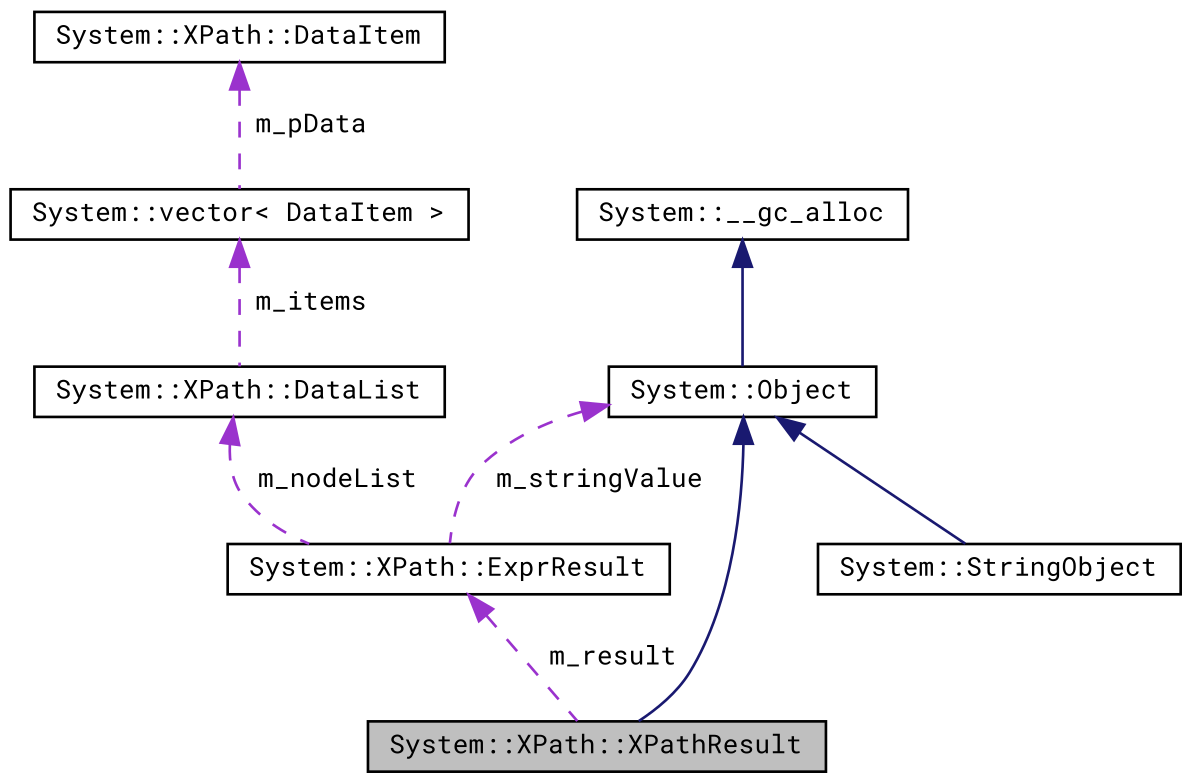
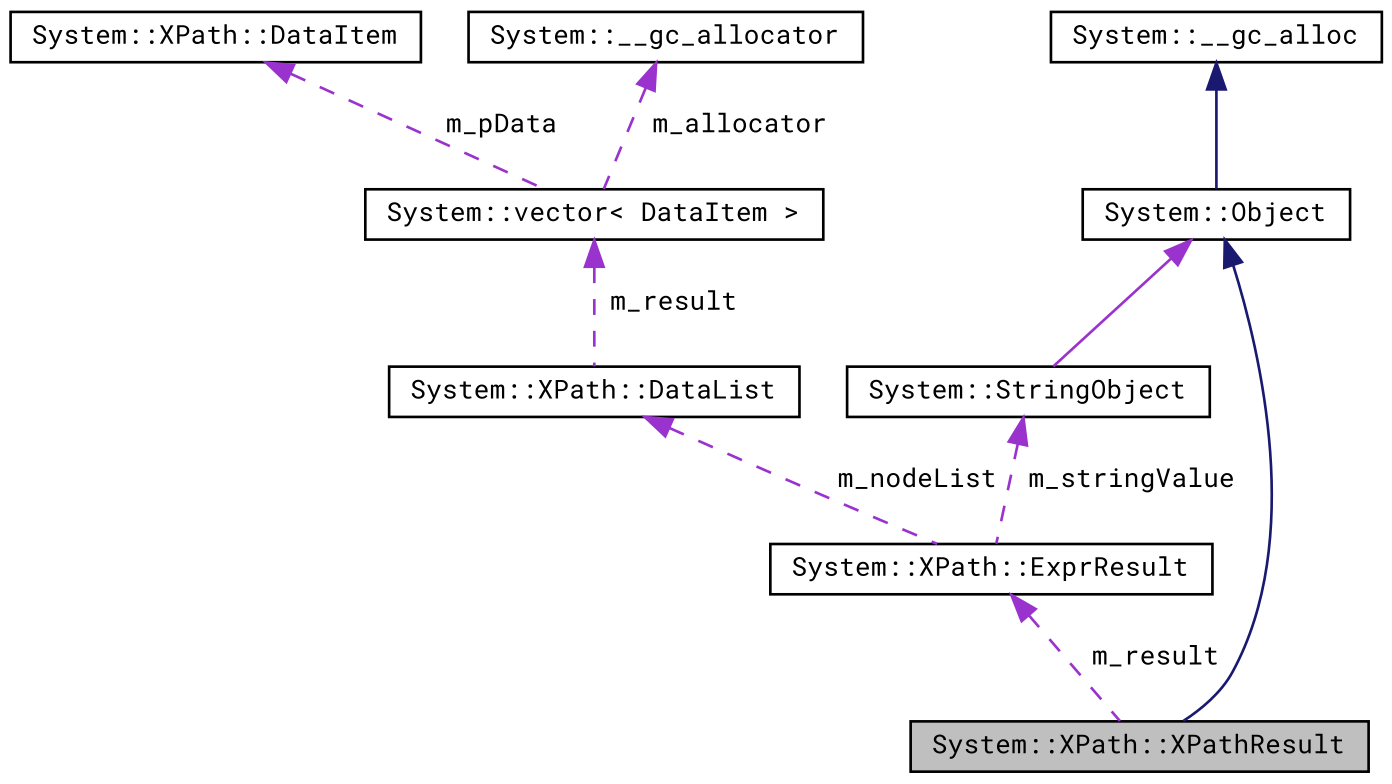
node "System::__gc_allocator": added
edge "System::XPath::DataList" -> "System::vector< DataItem >": label " m_items" -> " m_result"
edge "System::XPath::ExprResult" -> "System::Object": now "System::XPath::ExprResult" -> "System::StringObject"
edge "System::StringObject" -> "System::Object": color midnightblue -> darkorchid3
